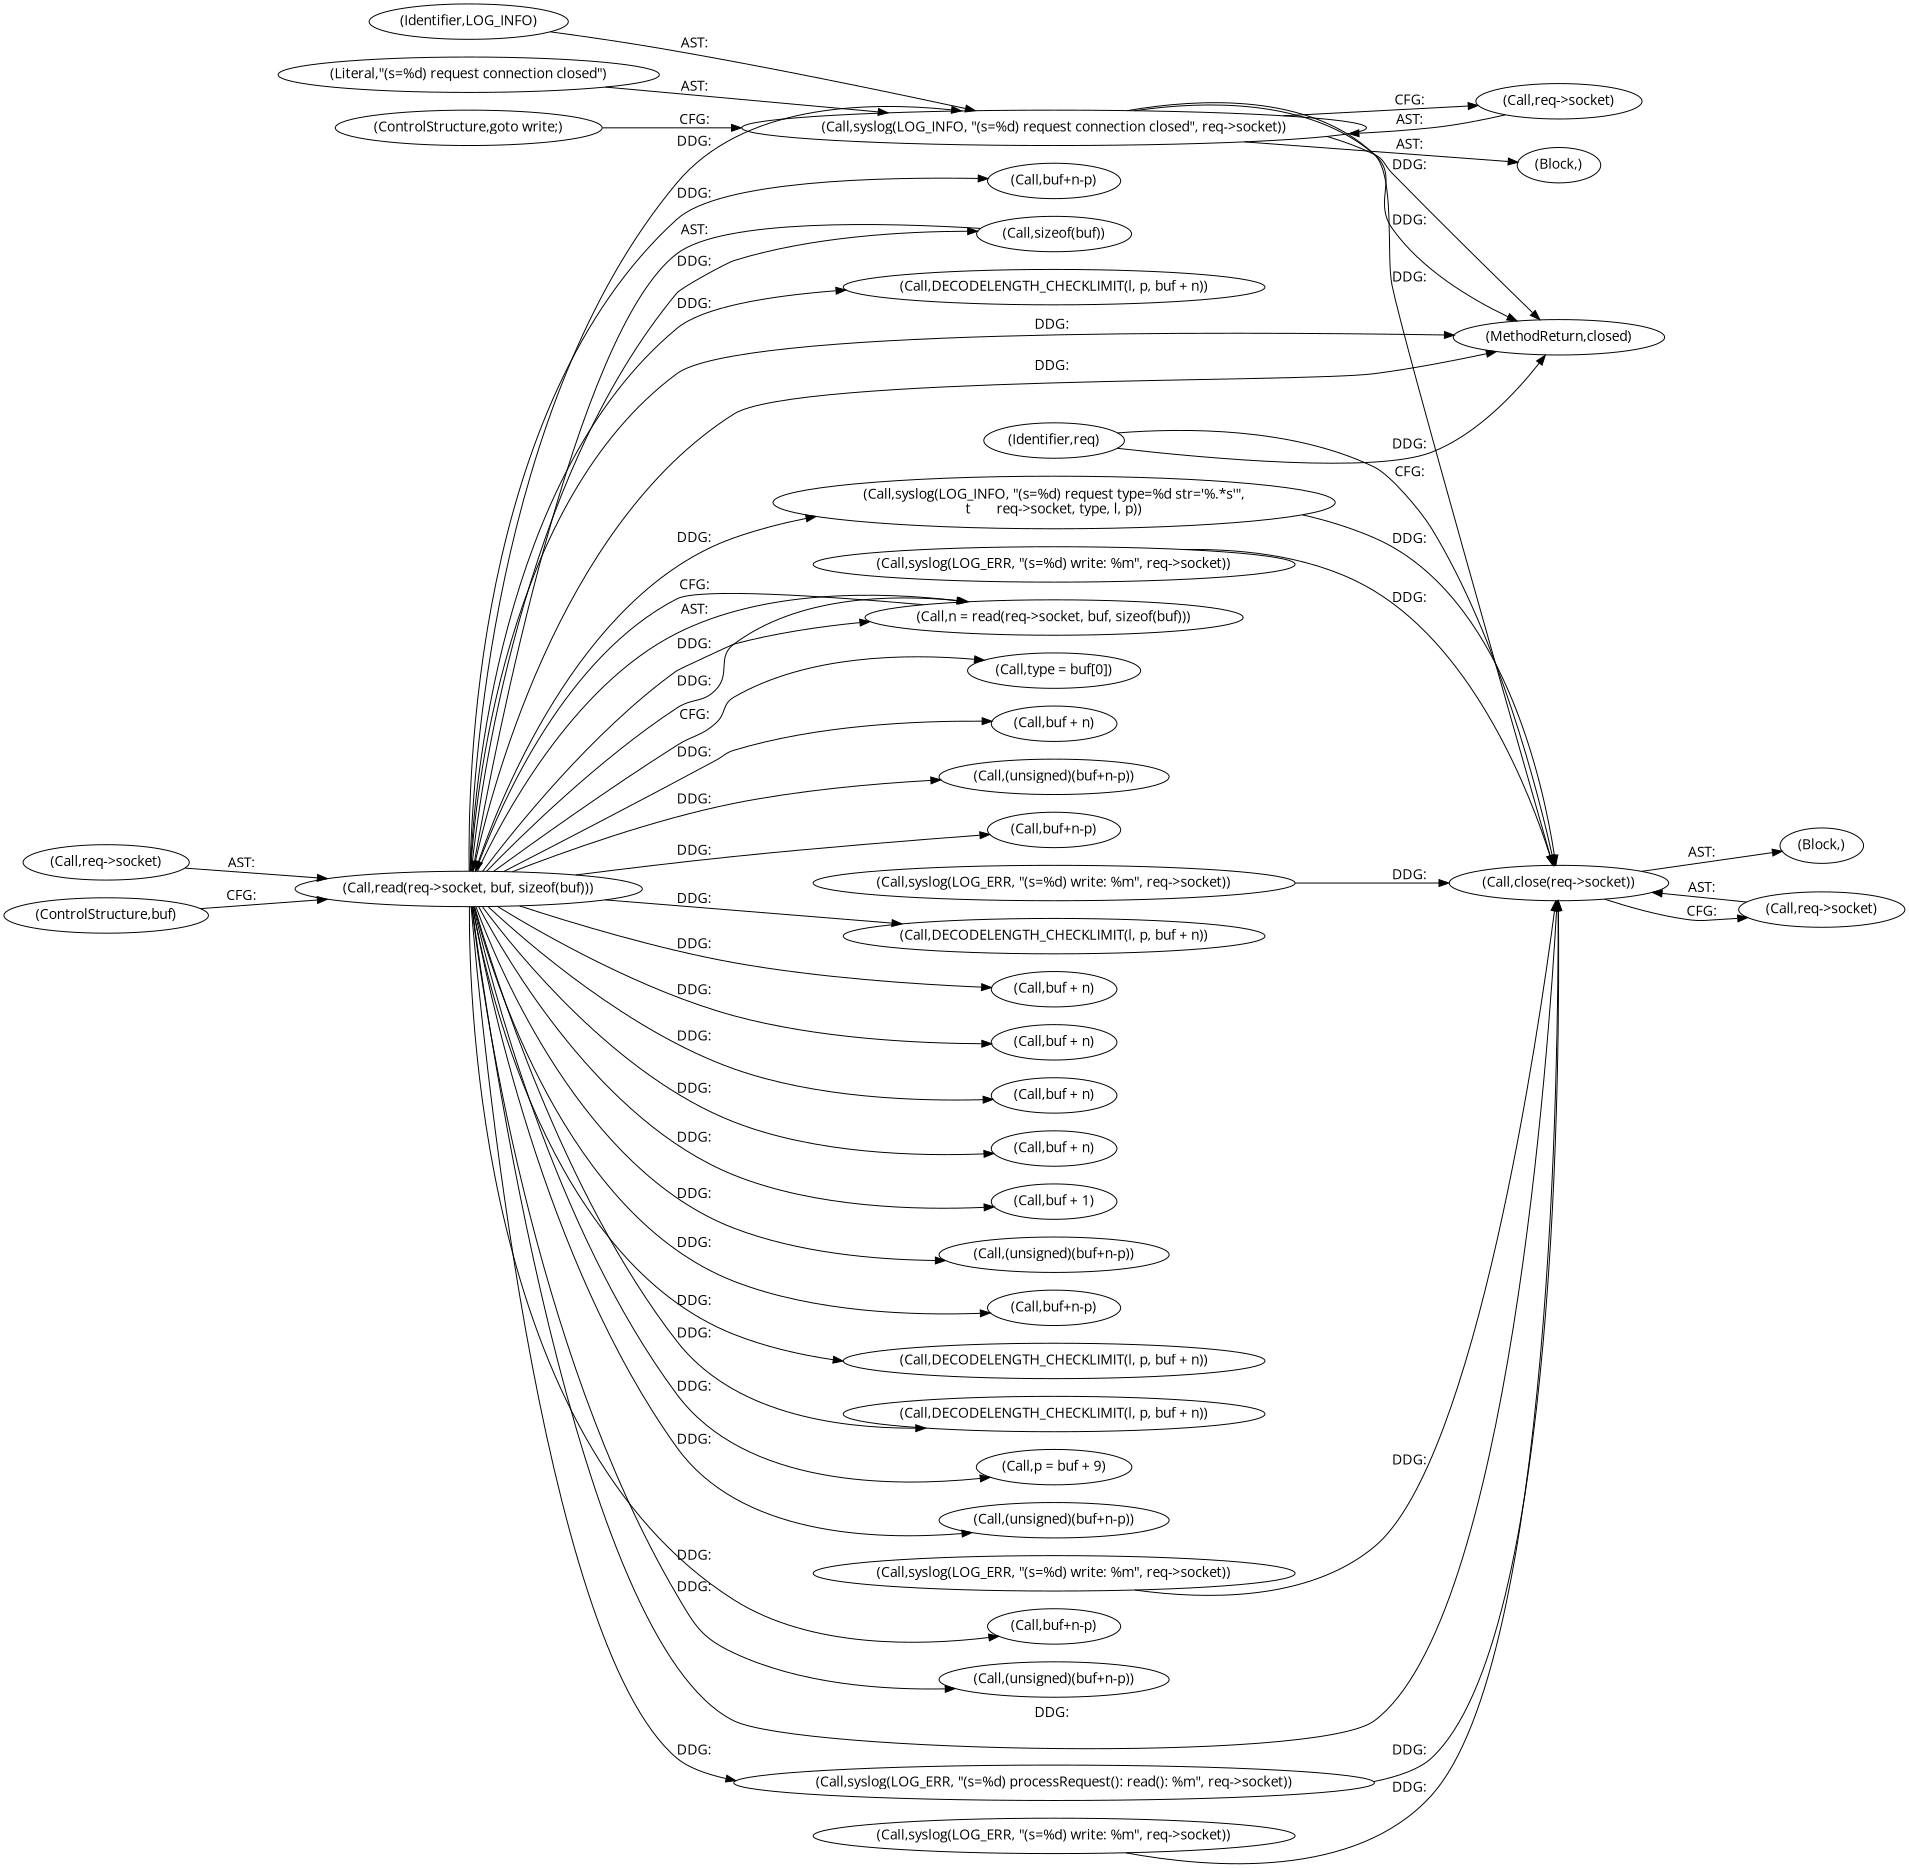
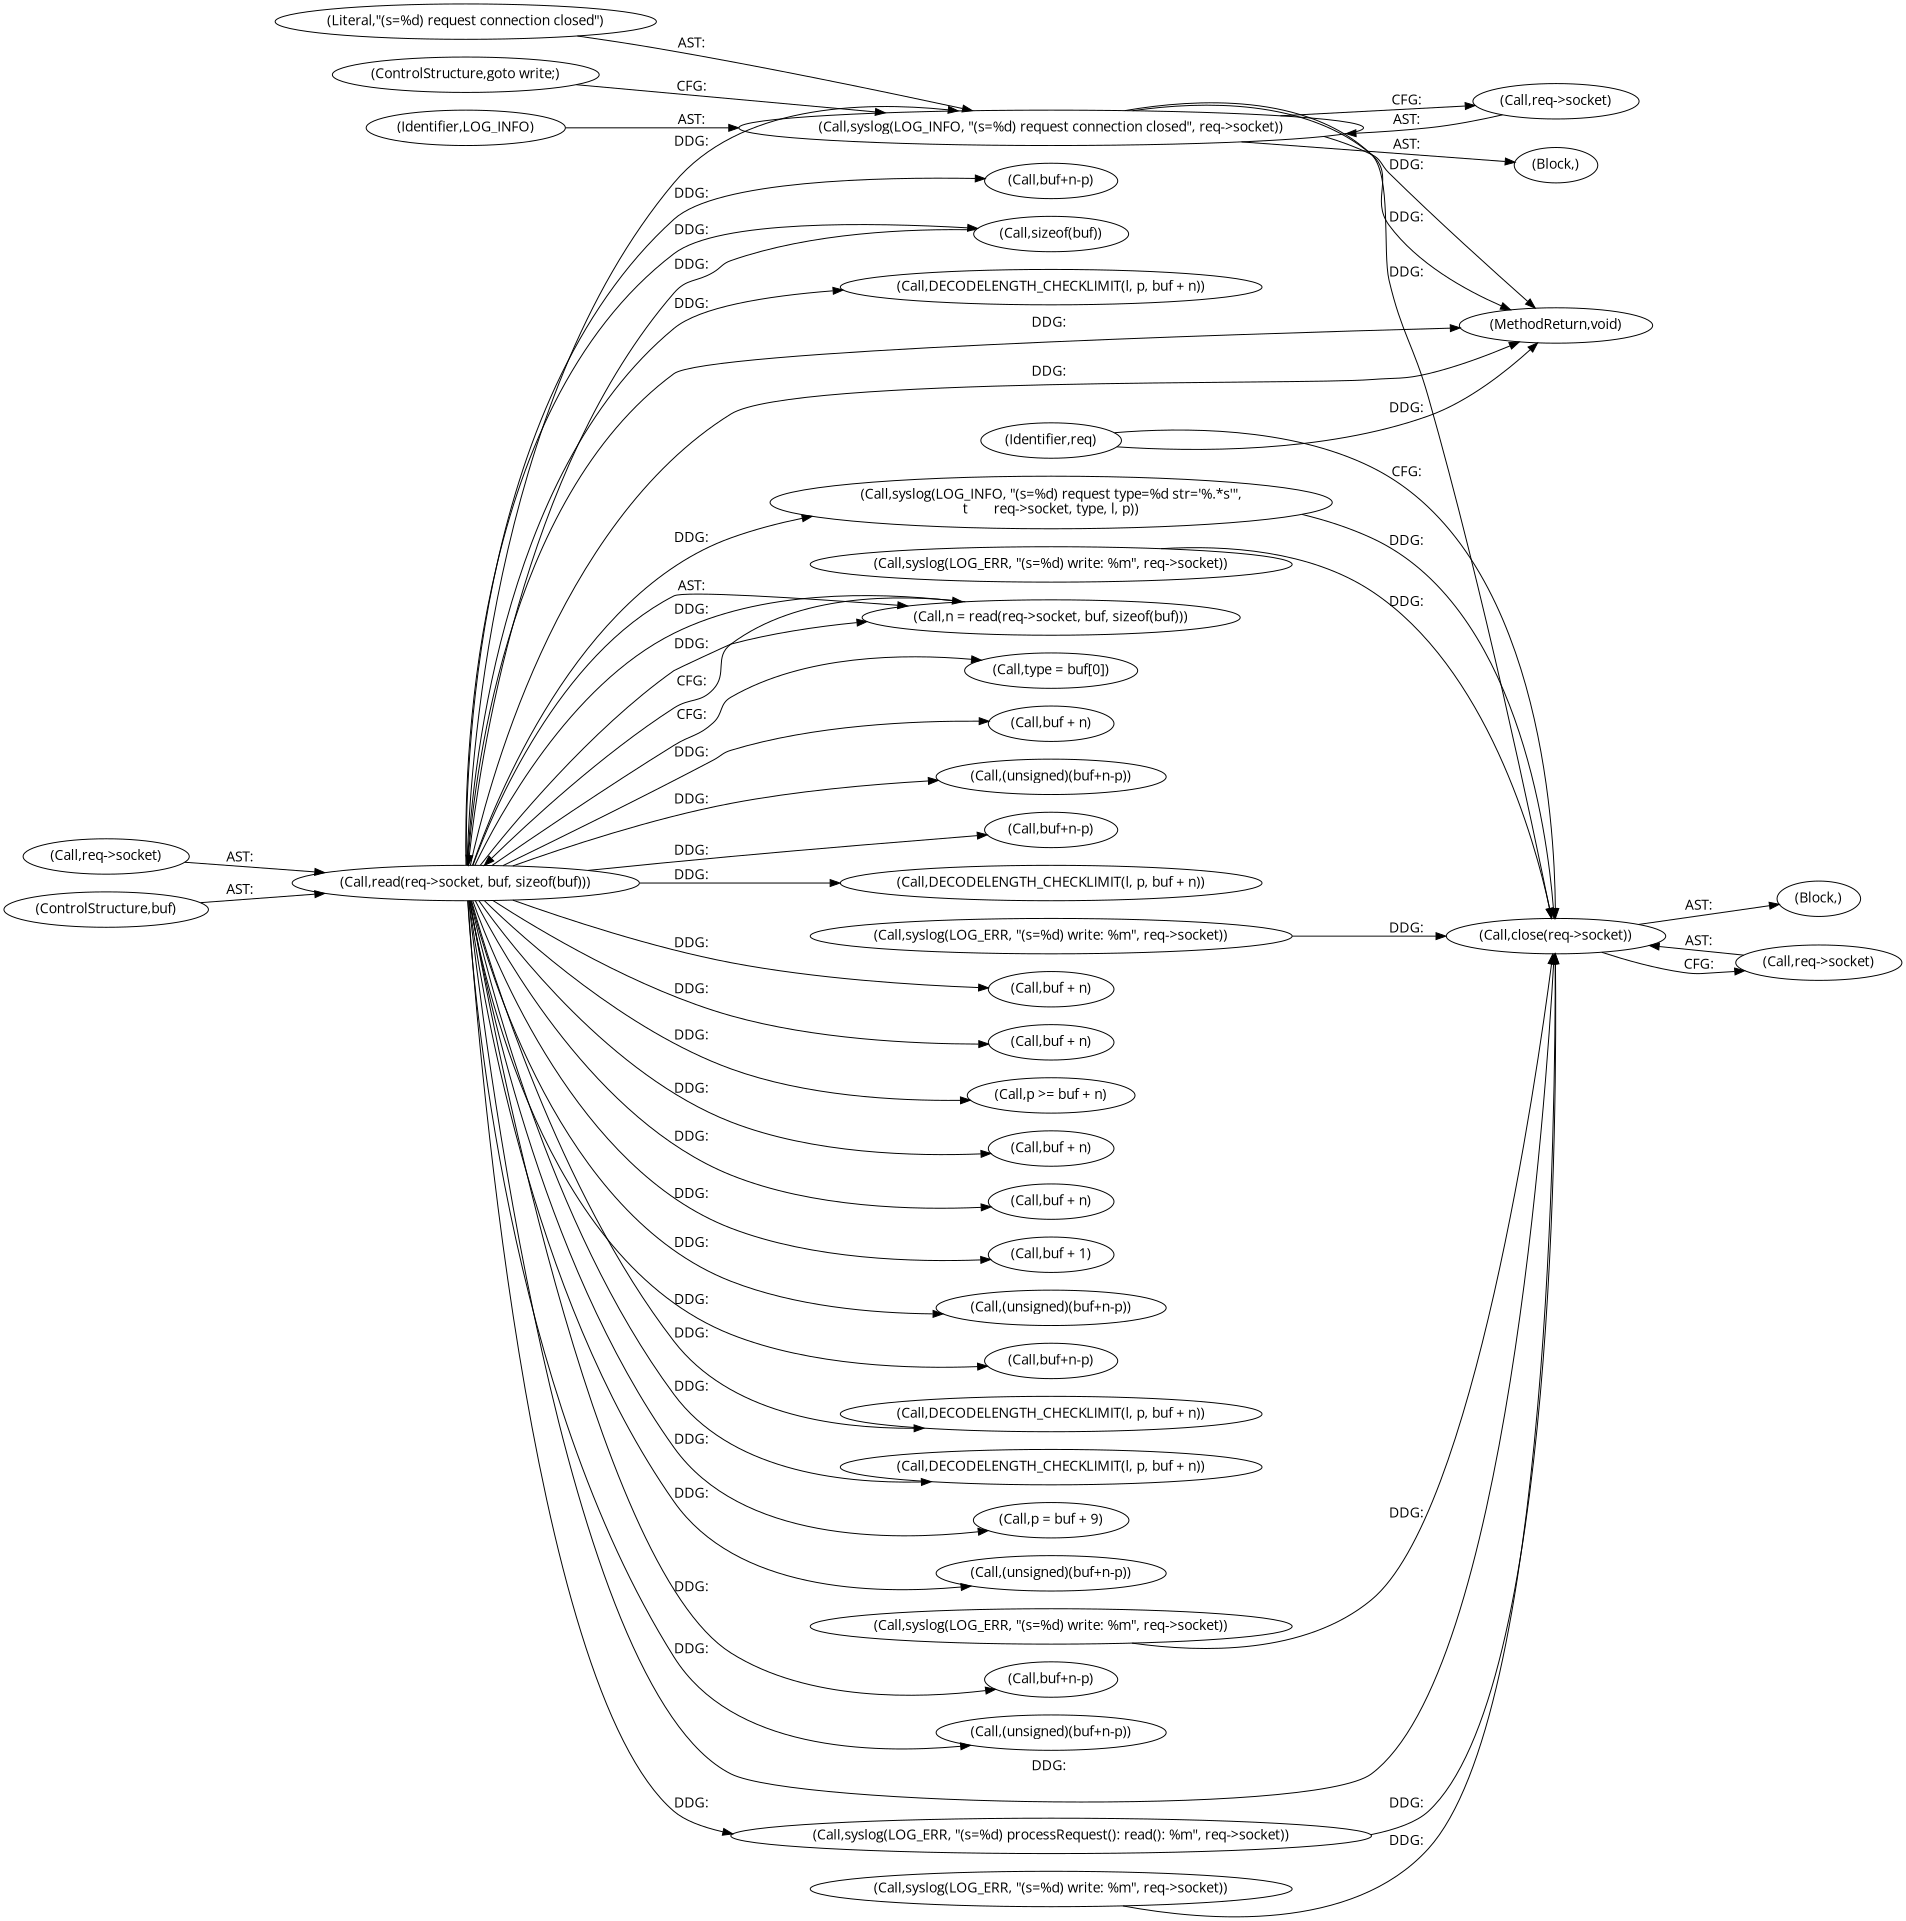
edge "(Call,sizeof(buf))" -> "(Call,read(req->socket, buf, sizeof(buf)))": label "AST: " -> "DDG: "
node "(MethodReturn,closed)": label "(MethodReturn,closed)" -> "(MethodReturn,void)"
edge "(ControlStructure,buf)" -> "(Call,read(req->socket, buf, sizeof(buf)))": label "CFG: " -> "AST: "
node "(Call,p >= buf + n)": added
